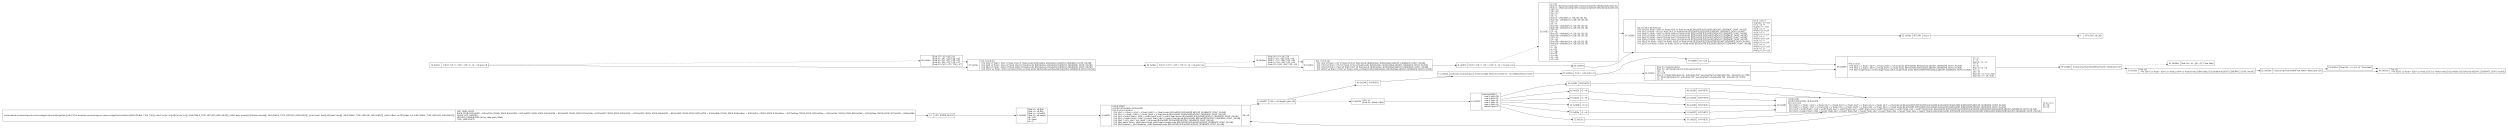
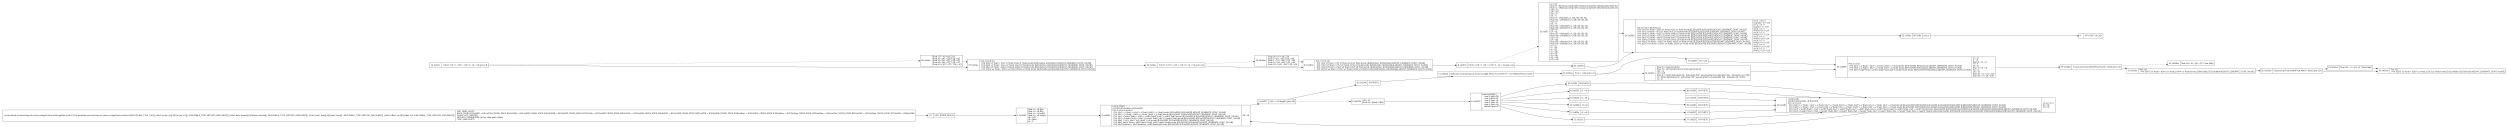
edge "8: 0x0034" -> "40: 0x003f": now "8: 0x0034" -> "38: 0x003f"
